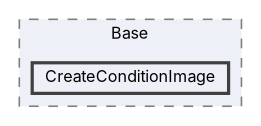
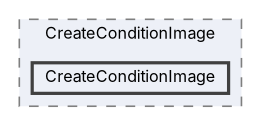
cluster "Base": label "Base" -> "CreateConditionImage"
